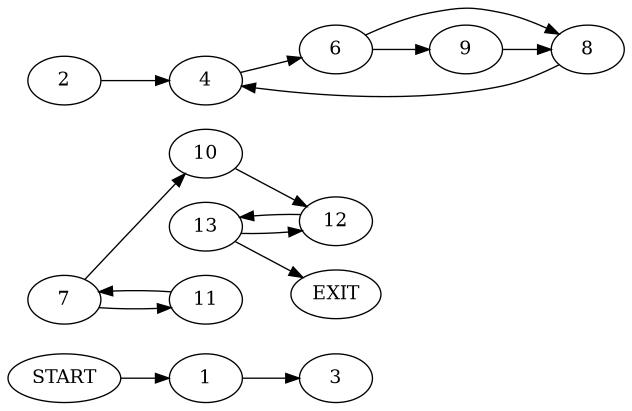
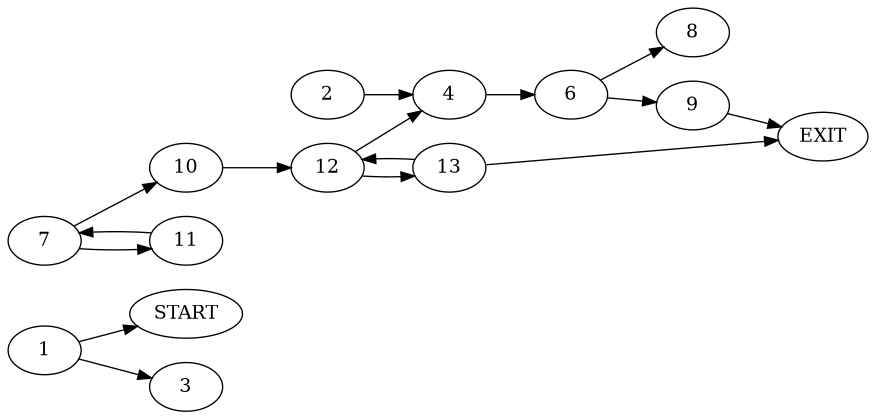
edge "9" -> "8": now "9" -> "EXIT"
edge "8" -> "4": now "12" -> "4"
edge "START" -> "1": reversed
